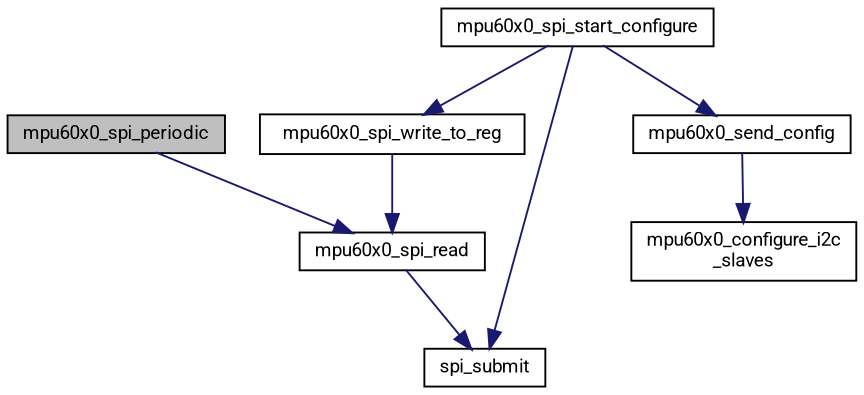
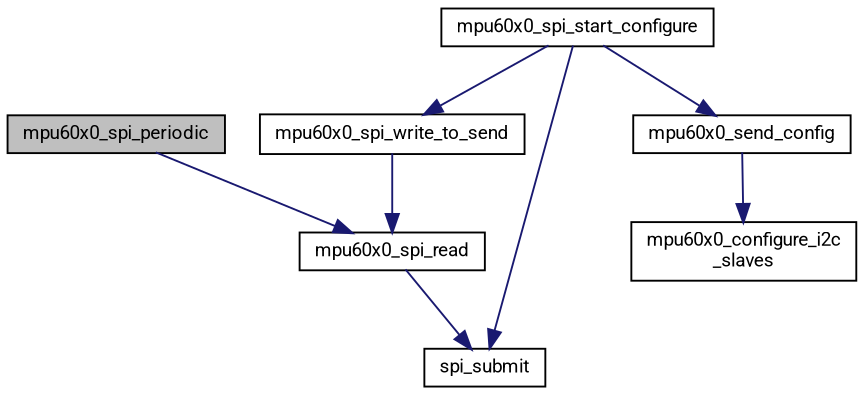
node "mpu60x0_spi_write_to_reg": label "mpu60x0_spi_write_to_reg" -> "mpu60x0_spi_write_to_send"
